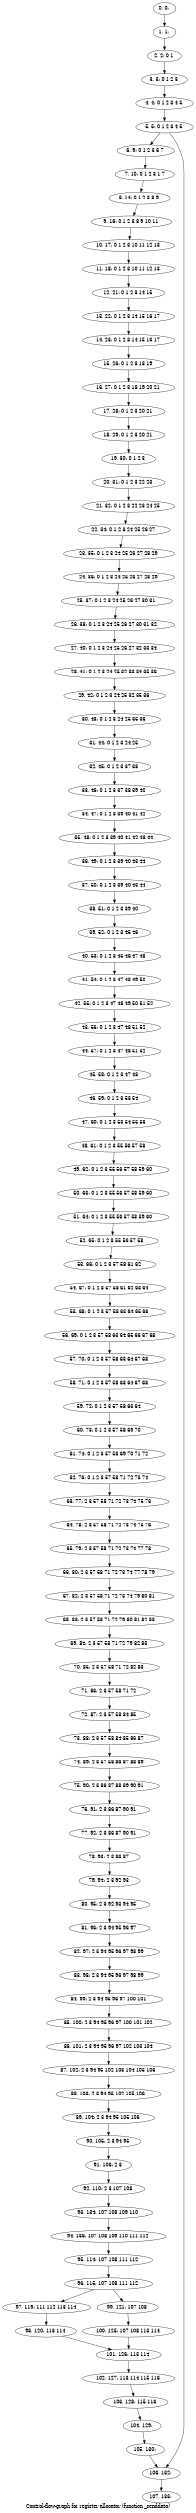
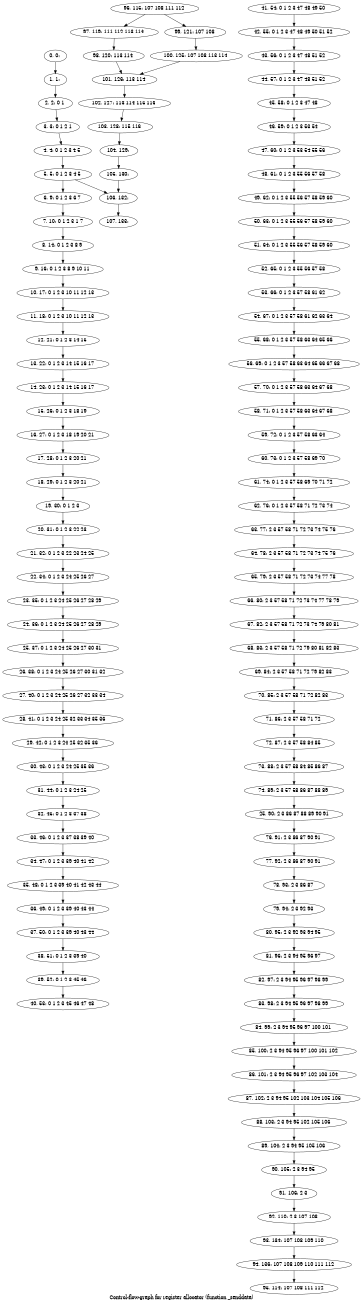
node "3, 3: 0 1 2 3": label "3, 3: 0 1 2 3" -> "3, 3: 0 1 2 1"
edge "40, 53: 0 1 2 3 45 46 47 48" -> "41, 54: 0 1 2 3 47 48 49 50": removed
node "75, 90: 2 3 86 87 88 89 90 91": label "75, 90: 2 3 86 87 88 89 90 91" -> "25, 90: 2 3 86 87 88 89 90 91"
edge "95, 114: 107 108 111 112" -> "96, 115: 107 108 111 112": removed
